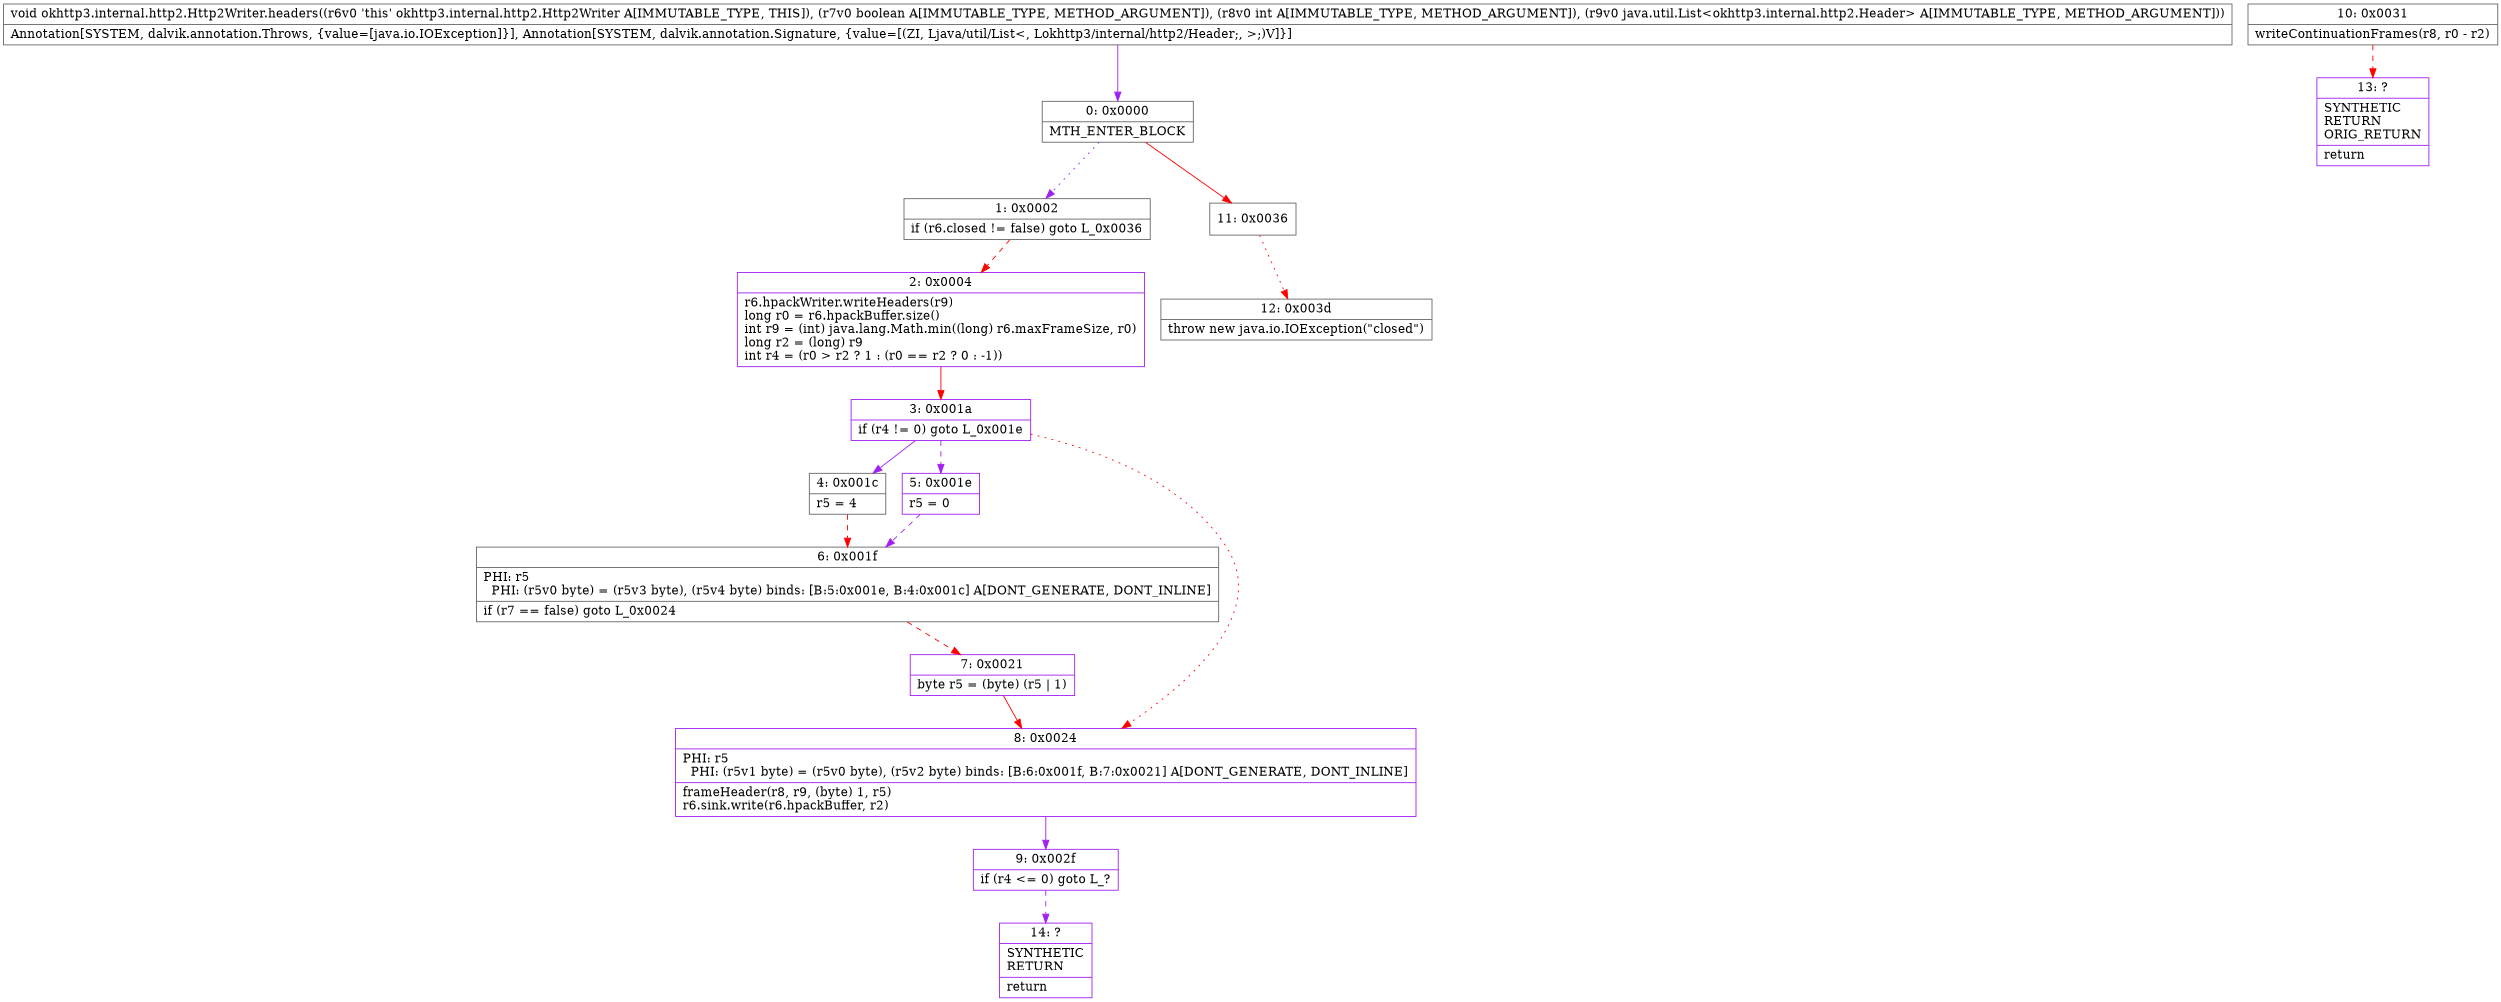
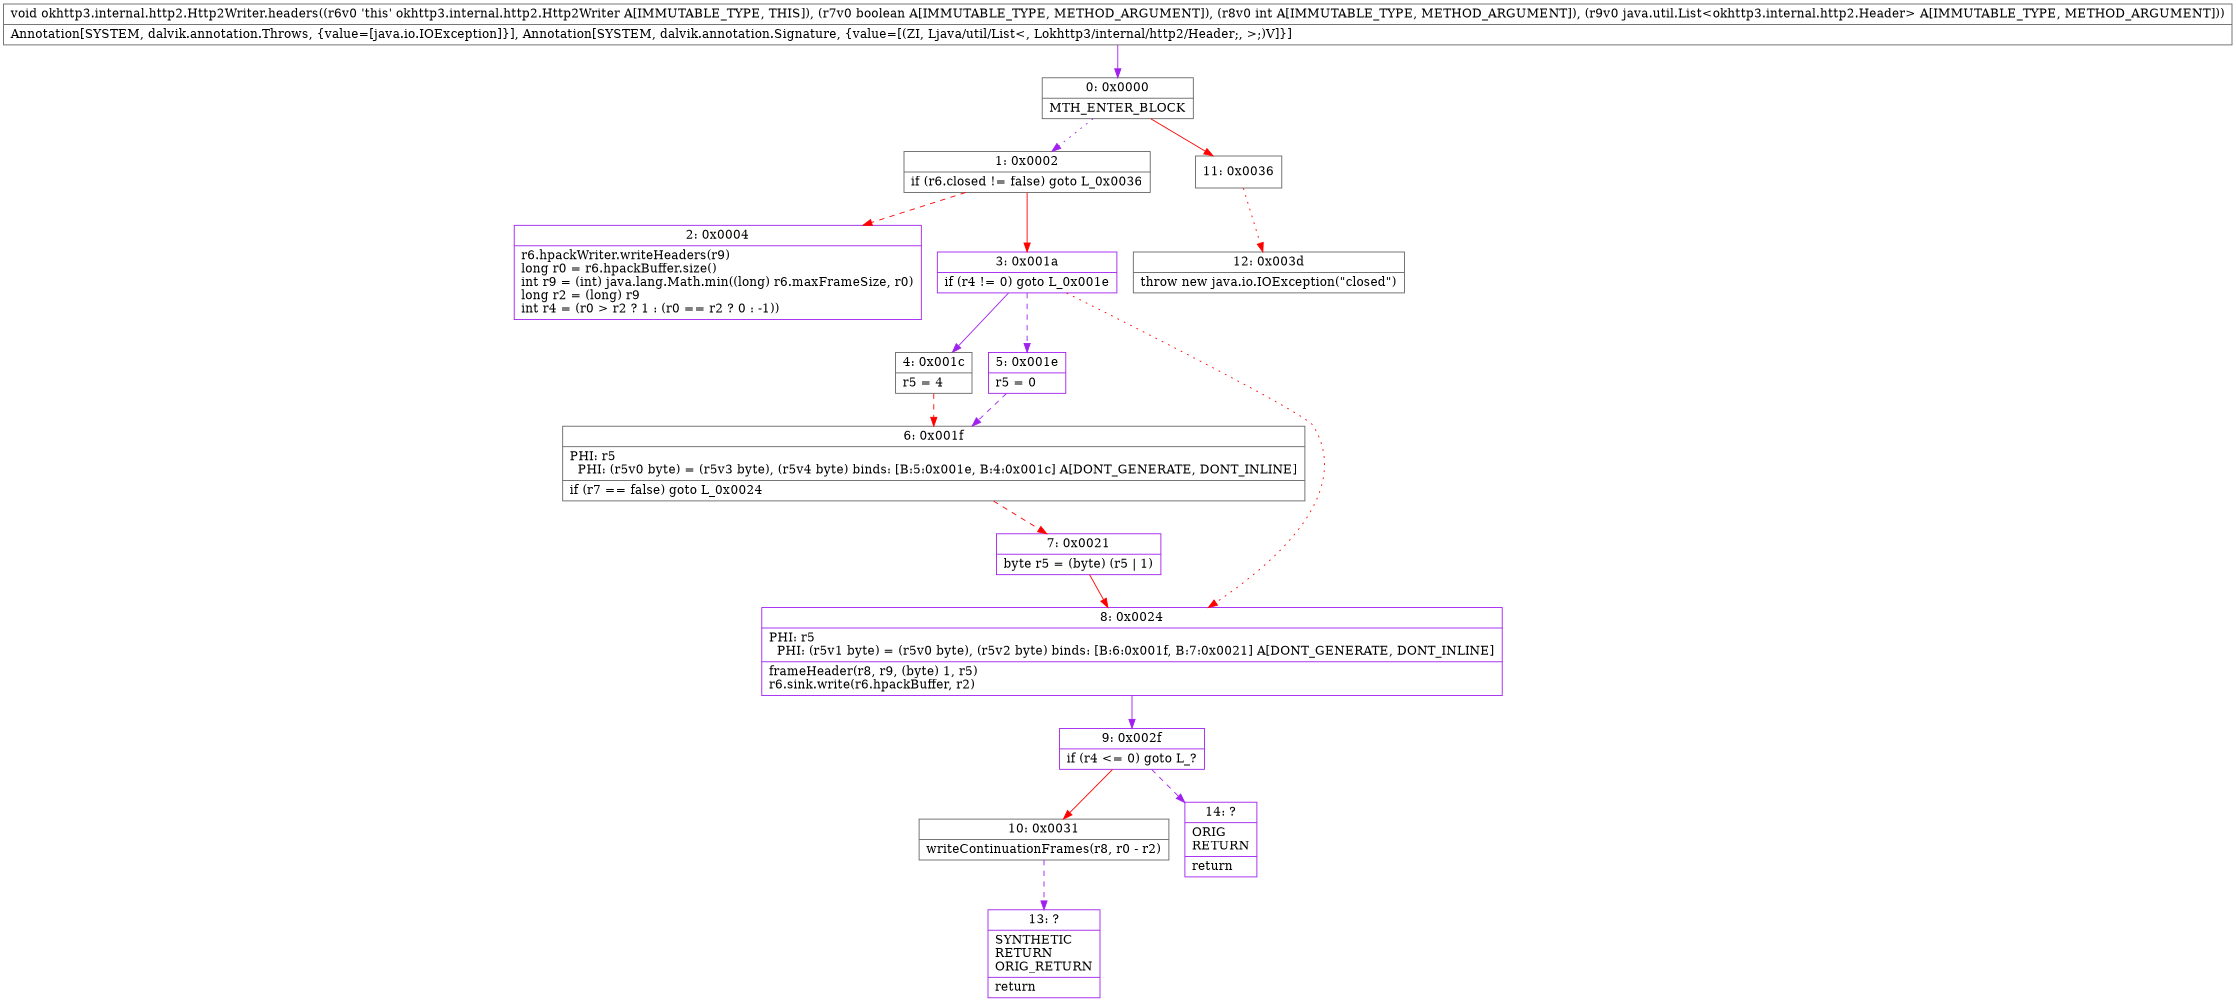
edge "10: 0x0031" -> "13: ?": color red -> purple
edge "2: 0x0004" -> "3: 0x001a": now "1: 0x0002" -> "3: 0x001a"
edge "9: 0x002f" -> "10: 0x0031": added
node "14: ?": text "SYNTHETIC" -> "ORIG"
